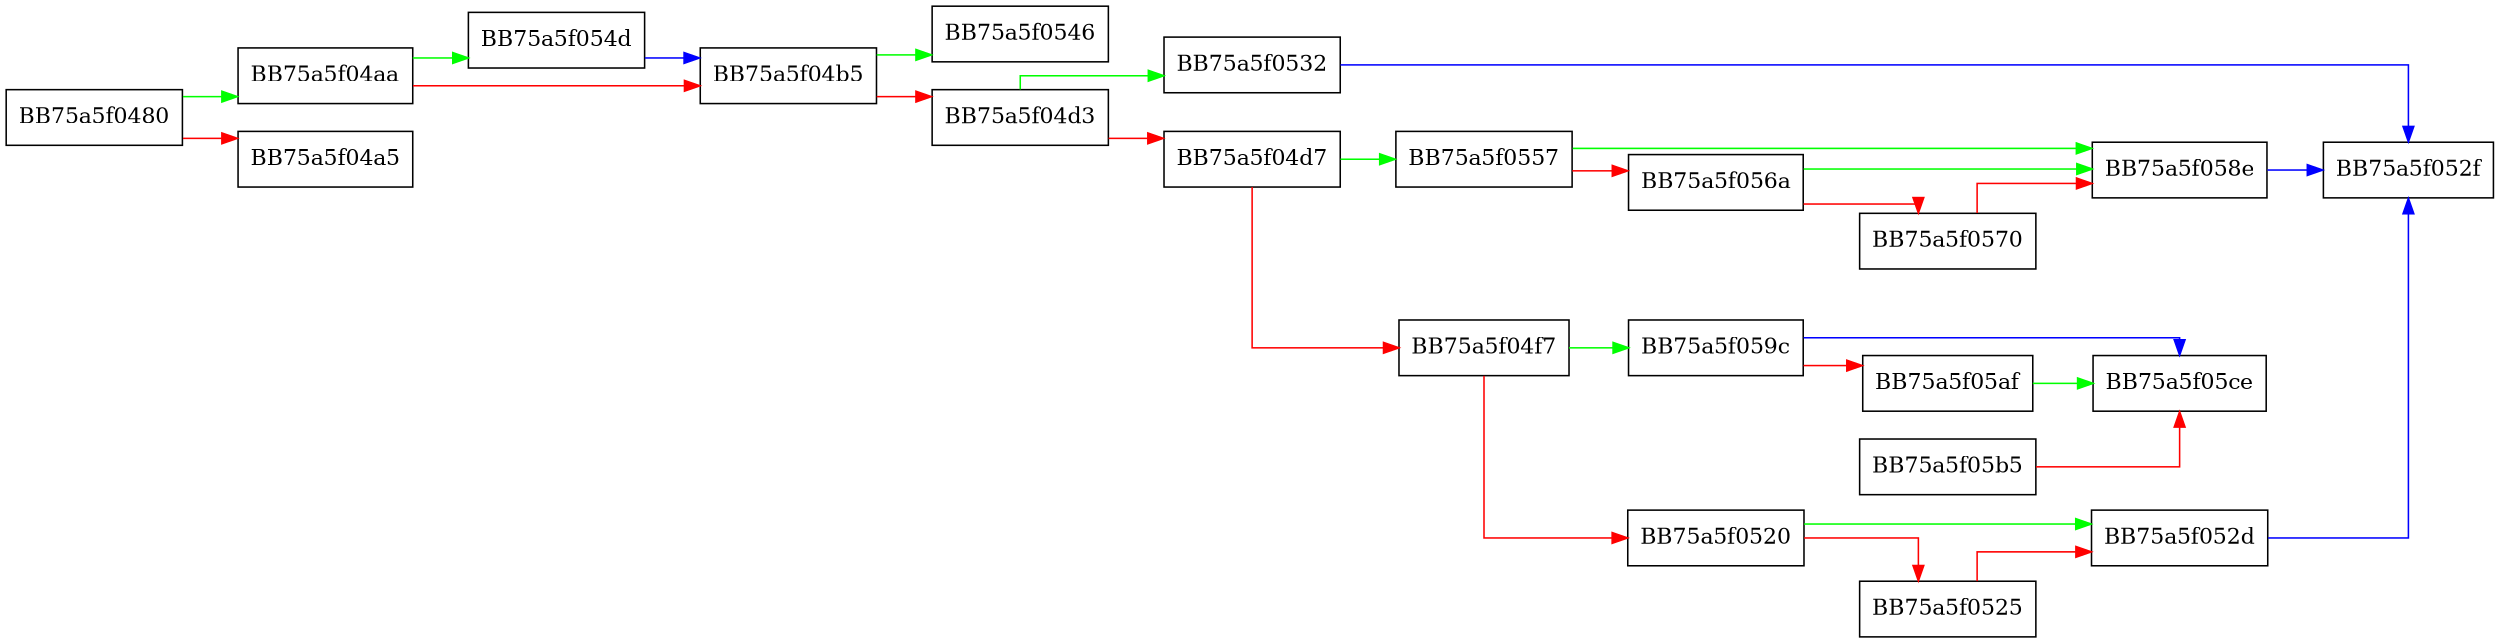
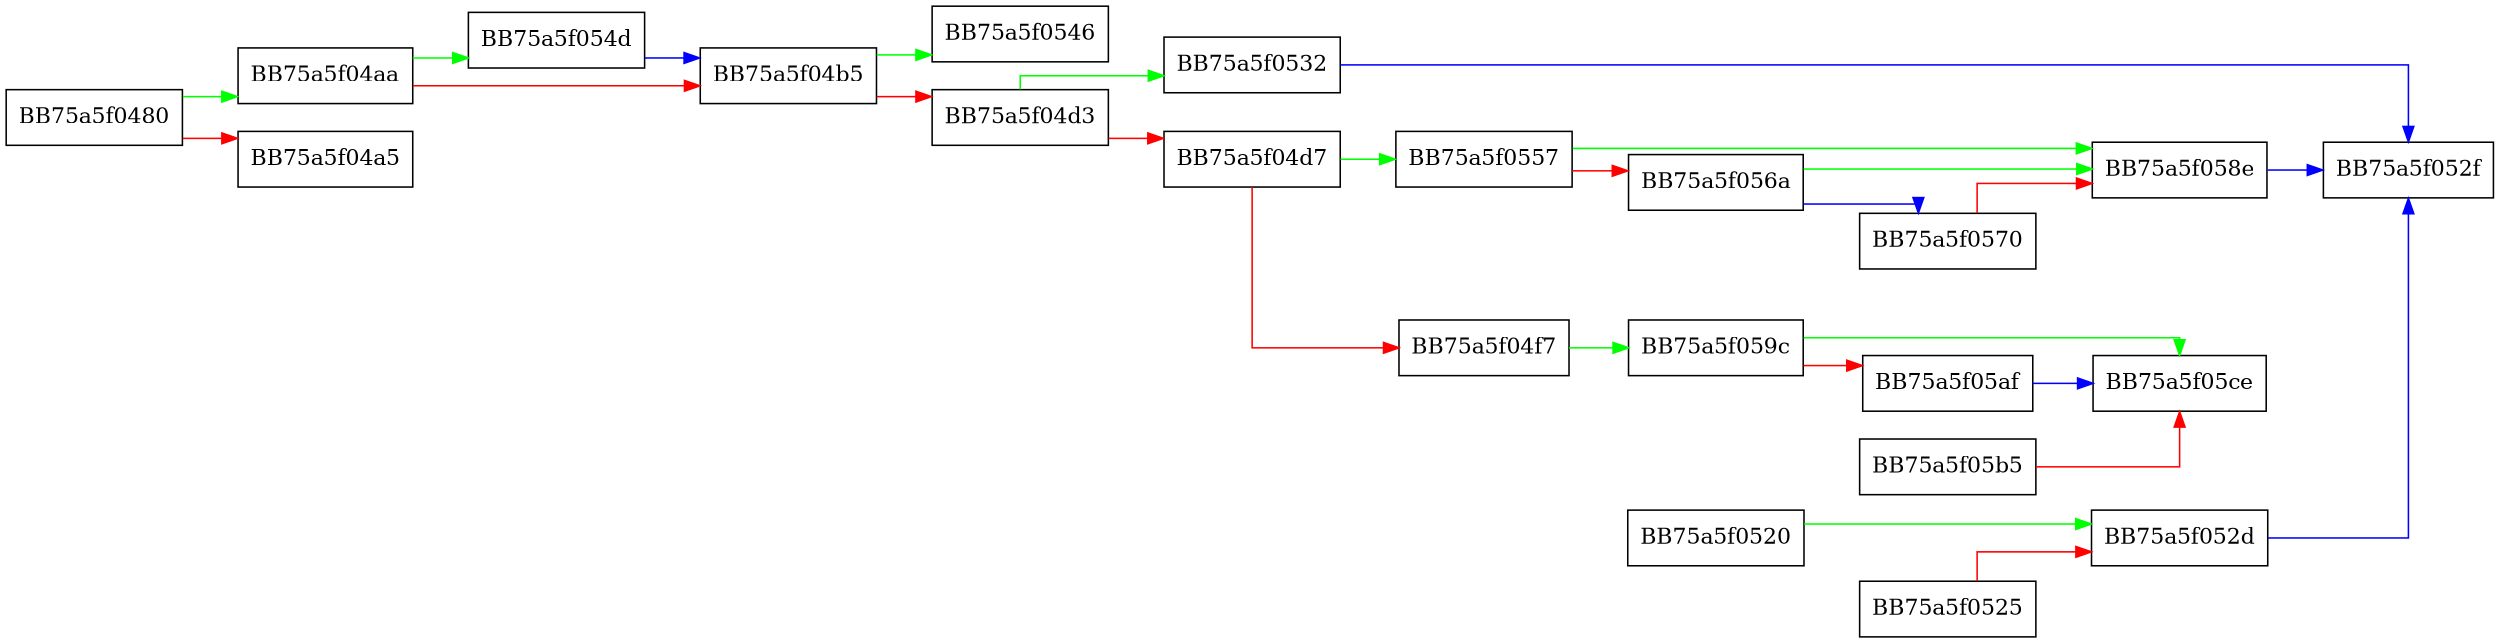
edge "BB75a5f056a" -> "BB75a5f0570": color red -> blue
edge "BB75a5f059c" -> "BB75a5f05ce": color blue -> green
edge "BB75a5f05af" -> "BB75a5f05ce": color green -> blue
edge "BB75a5f04f7" -> "BB75a5f0520": removed
edge "BB75a5f0520" -> "BB75a5f0525": removed
